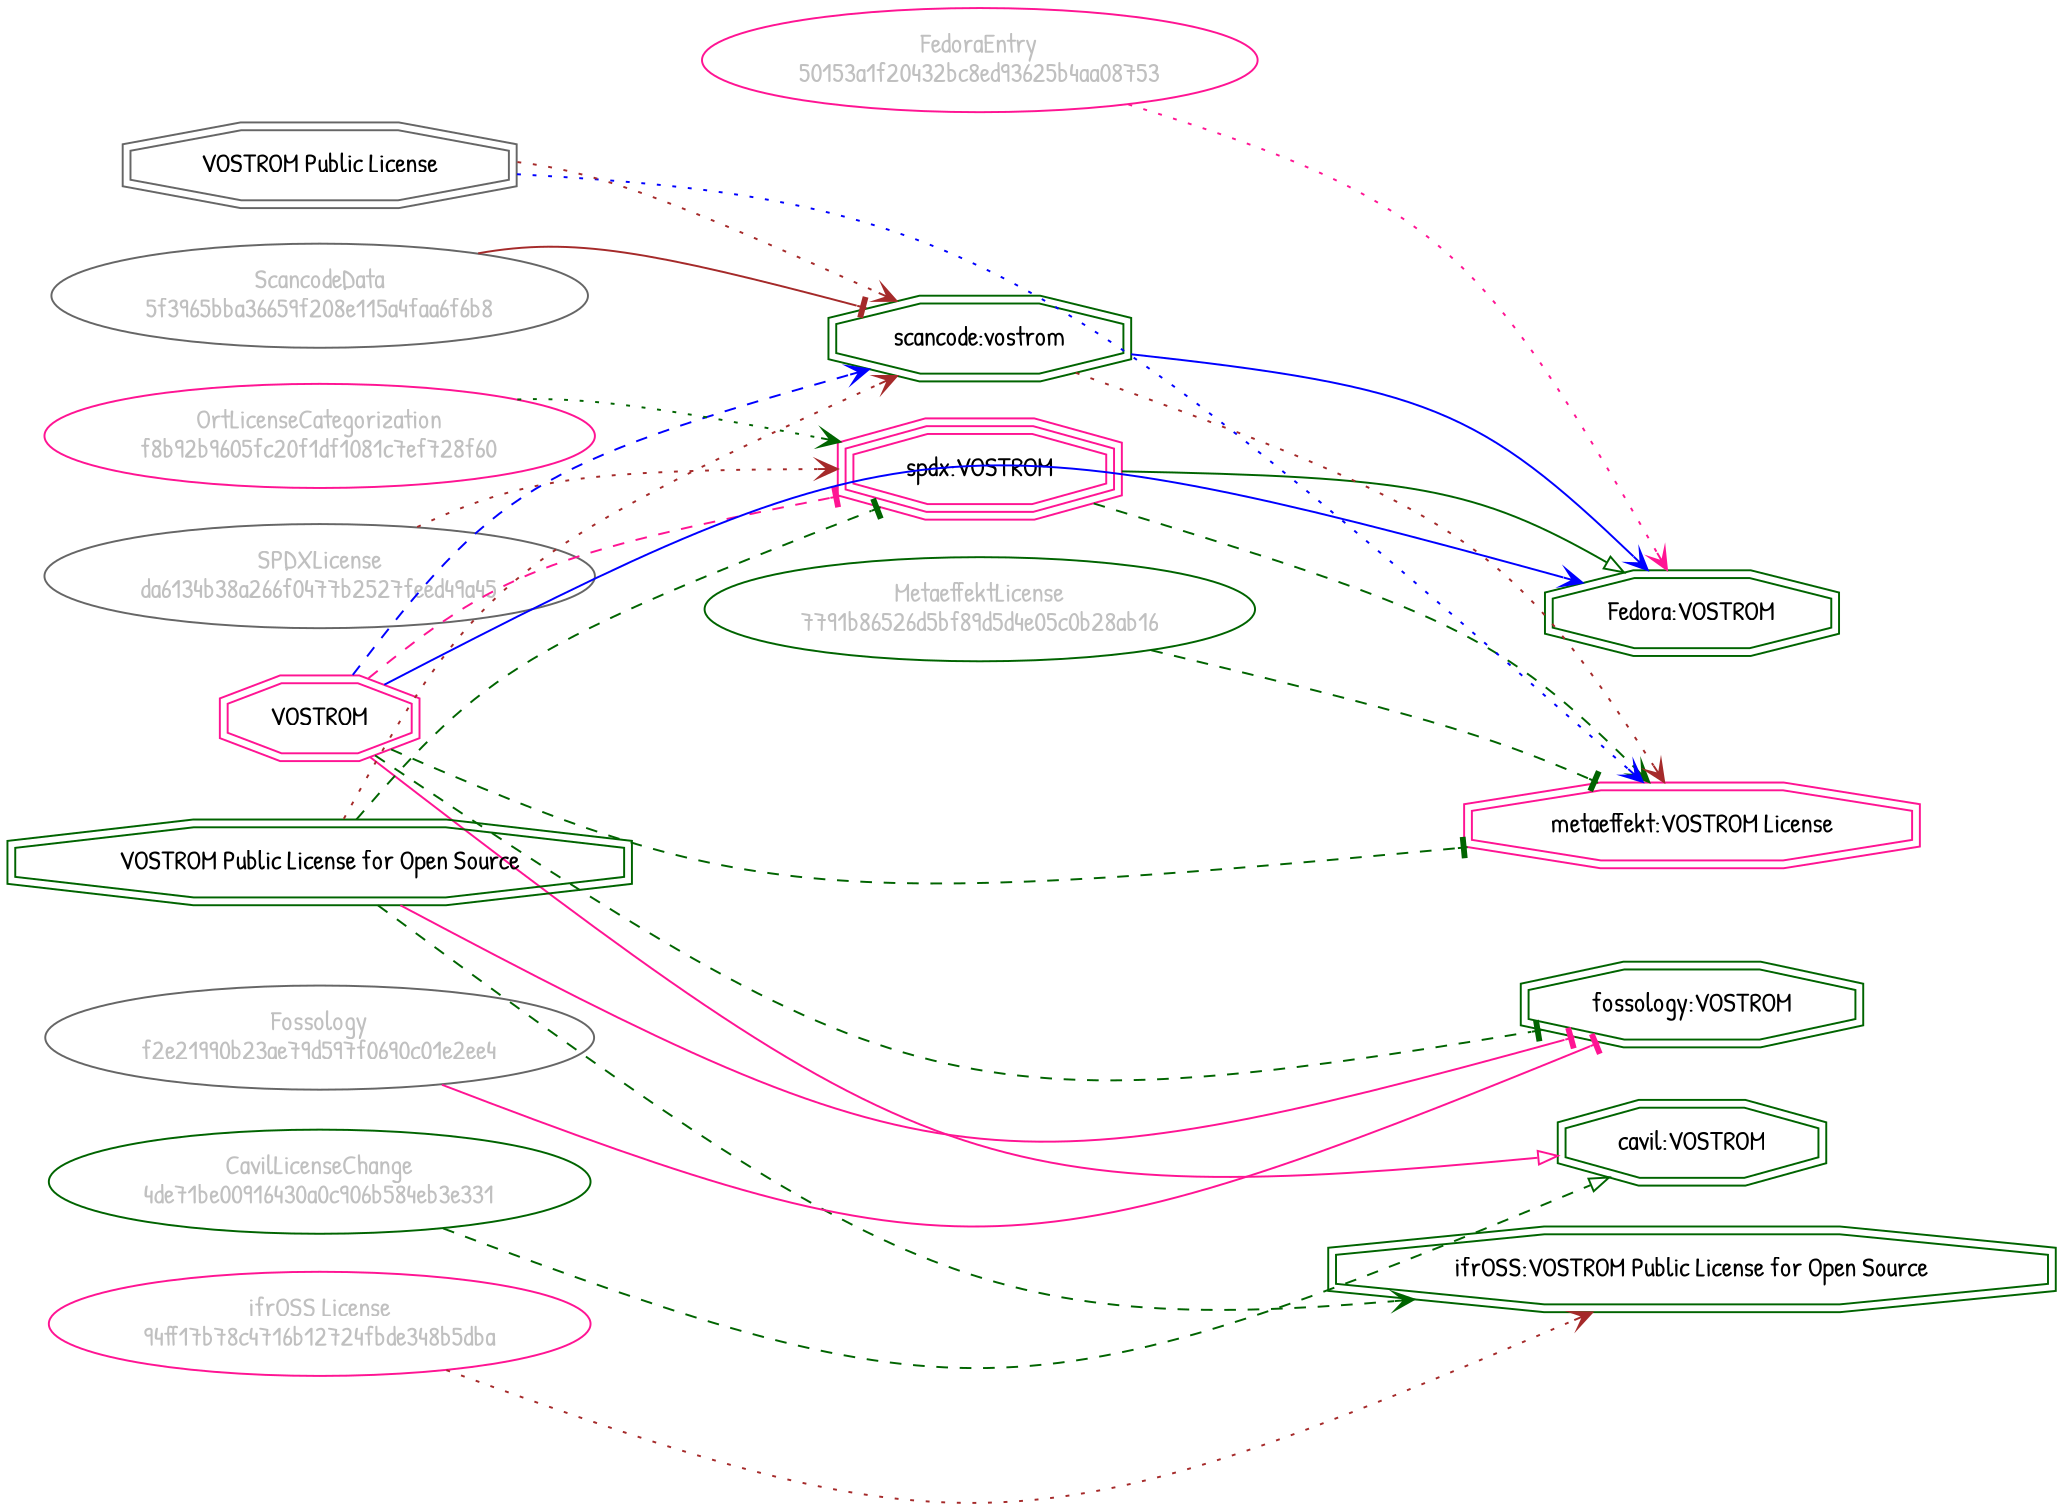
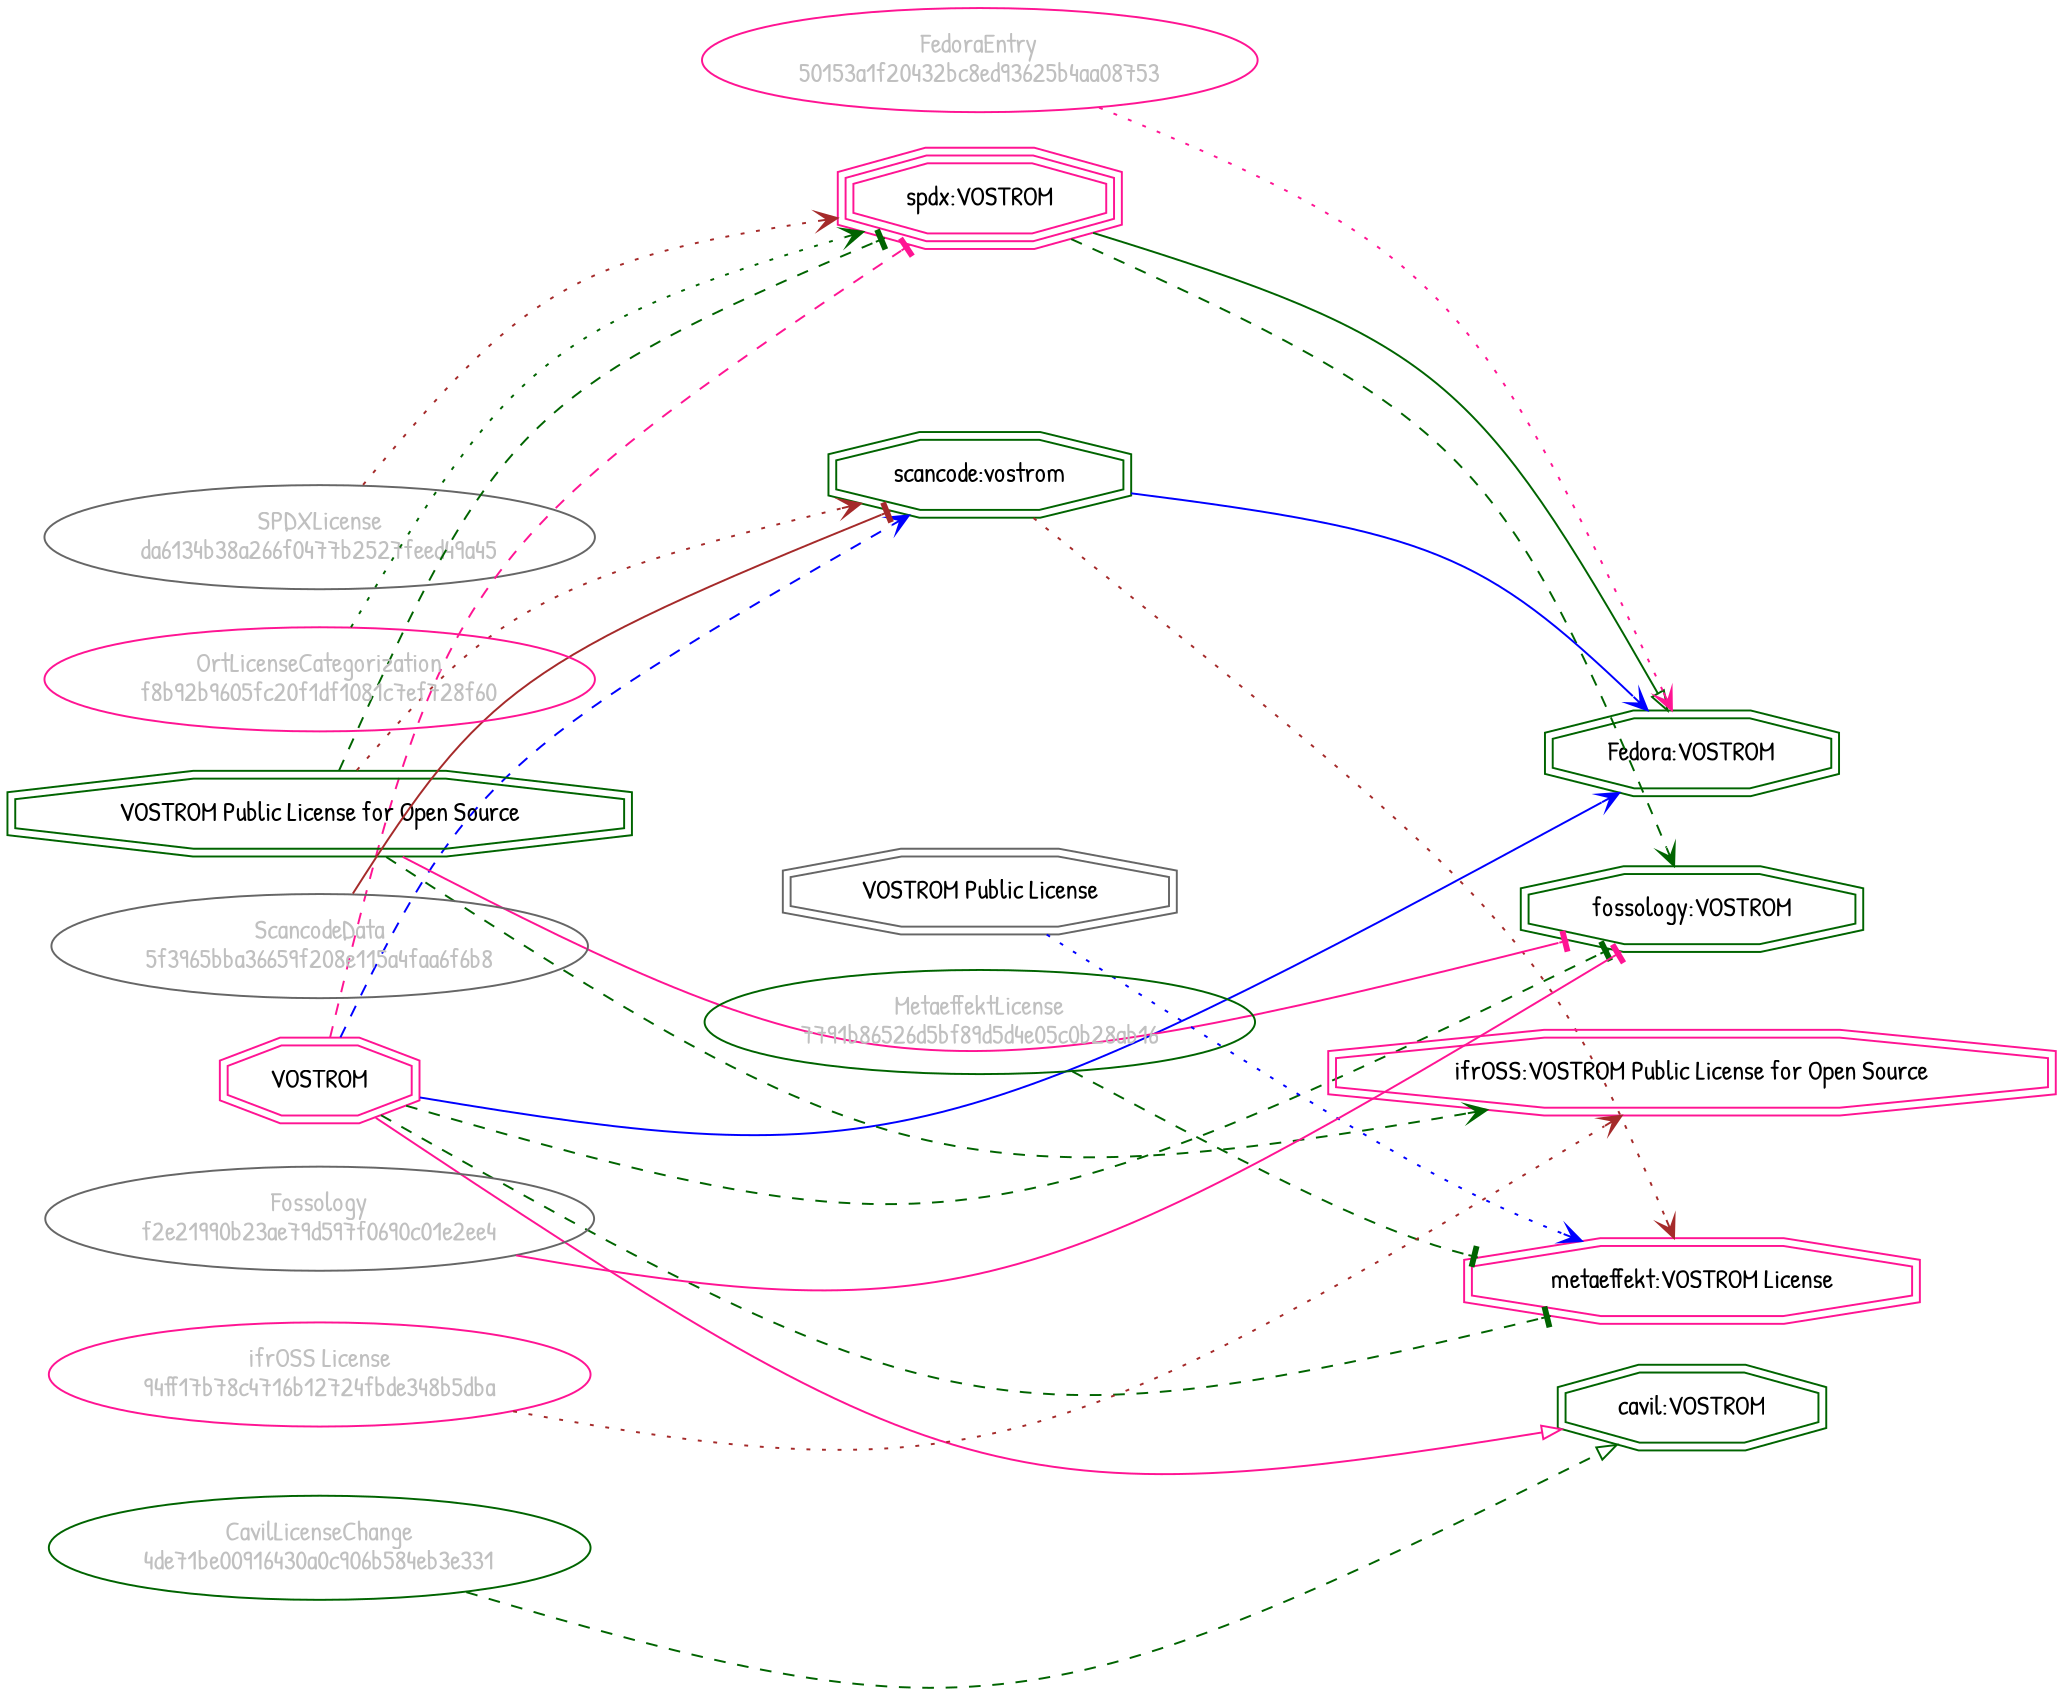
edge "VOSTROM Public License" -> "scancode:vostrom": removed
edge "spdx:VOSTROM" -> "metaeffekt:VOSTROM License": now "spdx:VOSTROM" -> "fossology:VOSTROM"
node "ifrOSS:VOSTROM Public License for Open Source": color darkgreen -> deeppink
